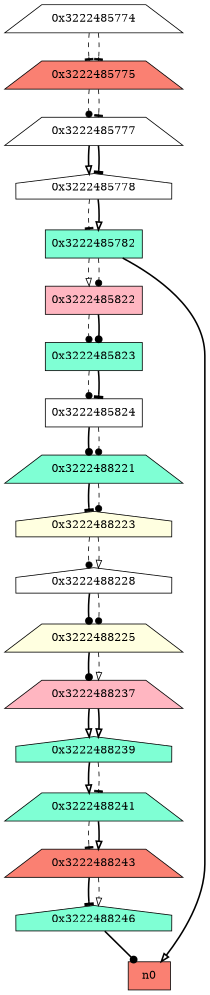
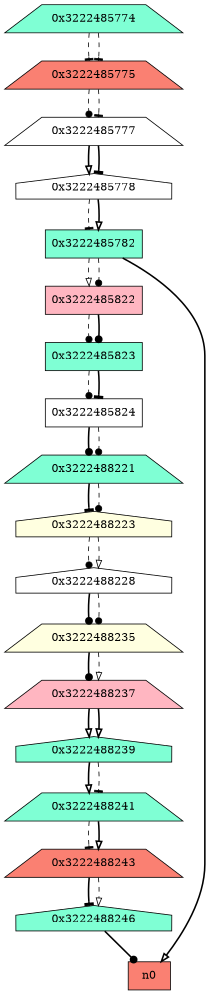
node "0x3222485774": fillcolor white -> aquamarine
node "0x3222488225": label "0x3222488225" -> "0x3222488235"
